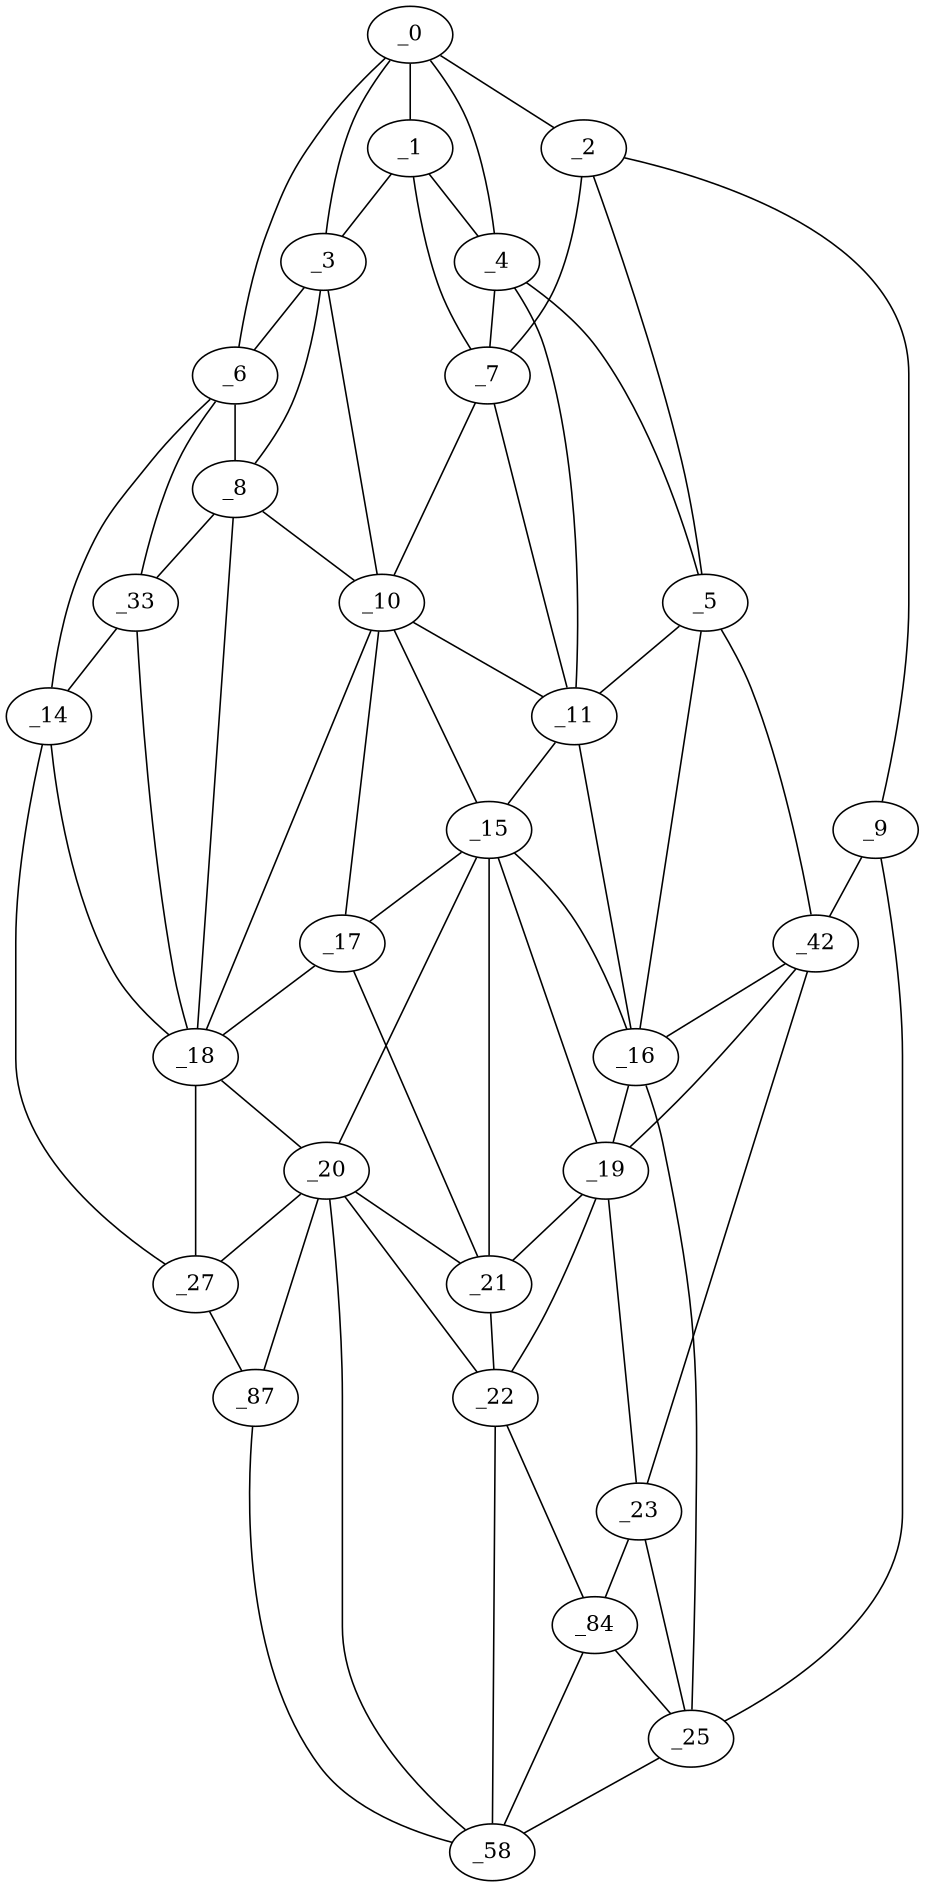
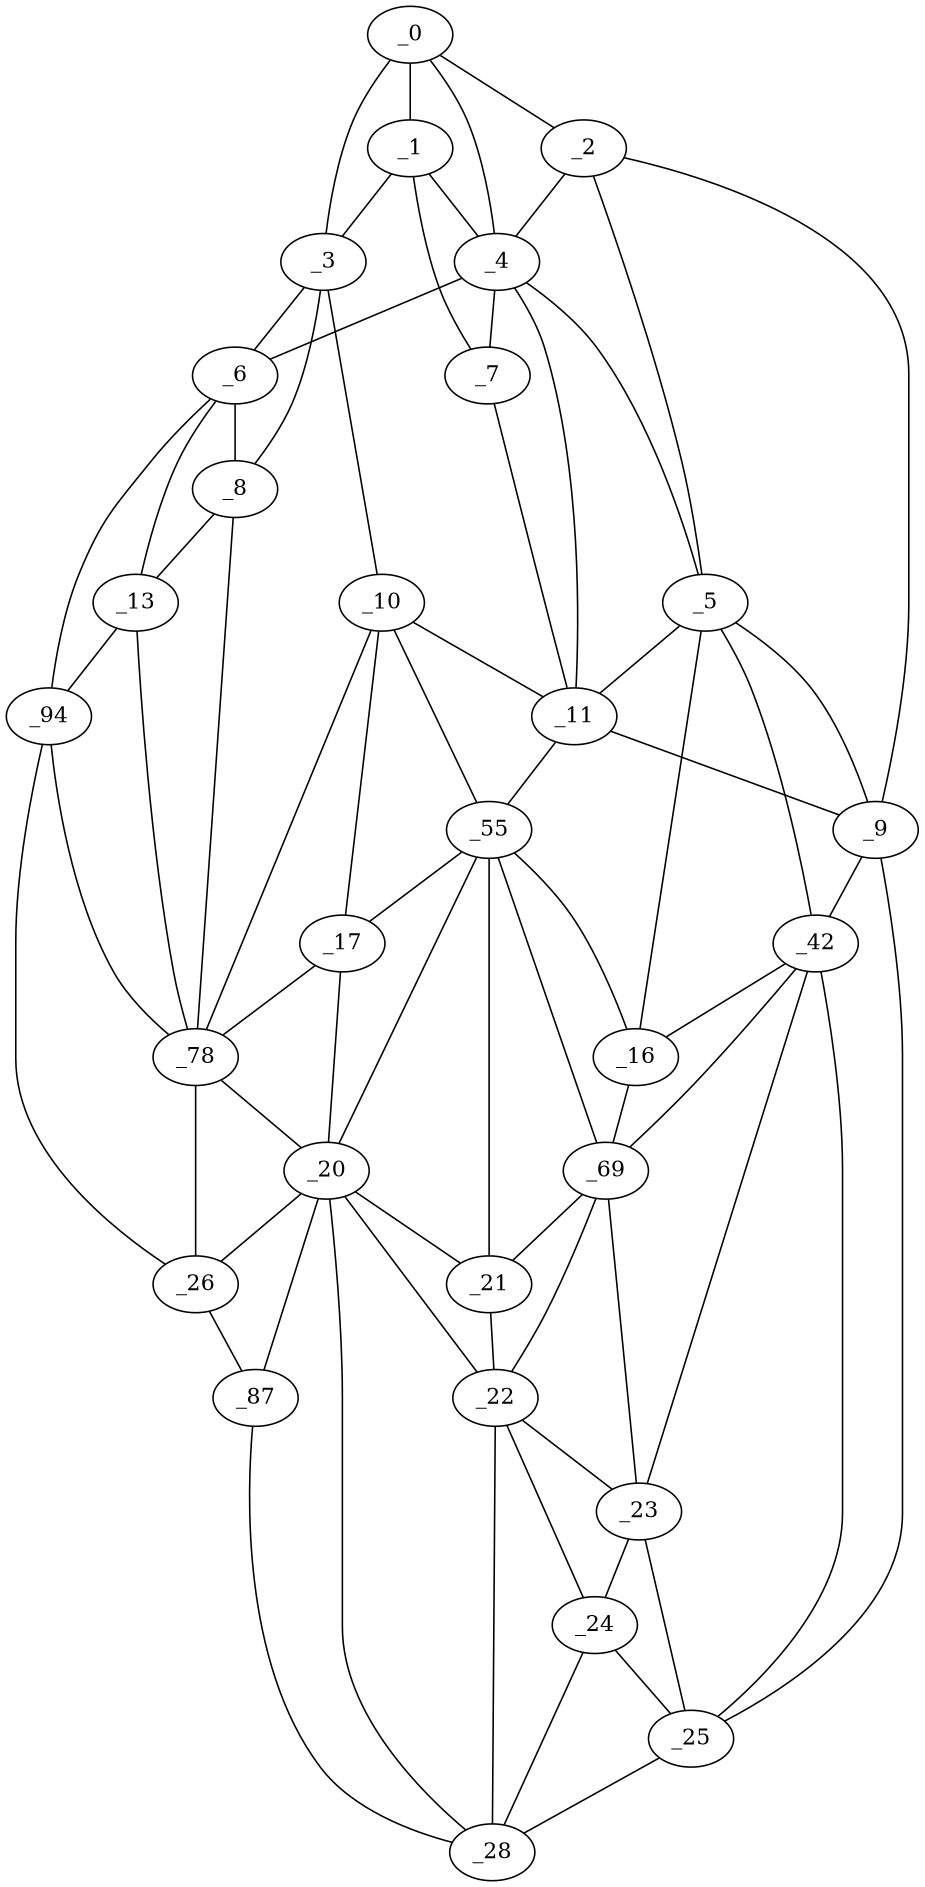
edge "_0" -- "_6": now "_4" -- "_6"
edge "_2" -- "_7": now "_2" -- "_4"
edge "_7" -- "_10": removed
edge "_8" -- "_10": removed
node "_33": label "_33" -> "_13"
edge "_5" -- "_9": added
node "_14": label "_14" -> "_94"
node "_15": label "_15" -> "_55"
edge "_11" -- "_16": now "_11" -- "_9"
node "_18": label "_18" -> "_78"
edge "_17" -- "_21": now "_17" -- "_20"
node "_19": label "_19" -> "_69"
node "_27": label "_27" -> "_26"
edge "_16" -- "_25": now "_42" -- "_25"
edge "_22" -- "_23": added
node "_84": label "_84" -> "_24"
node "_58": label "_58" -> "_28"
